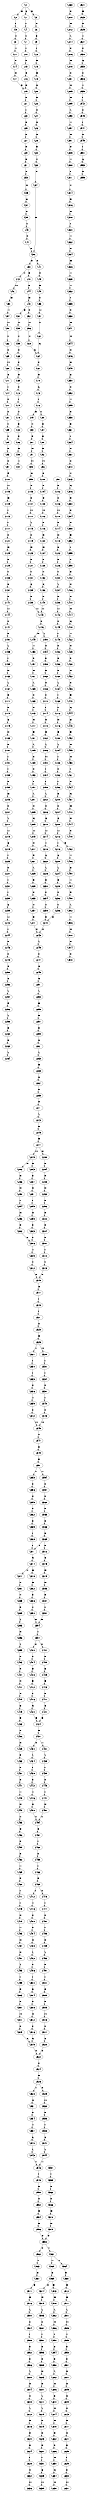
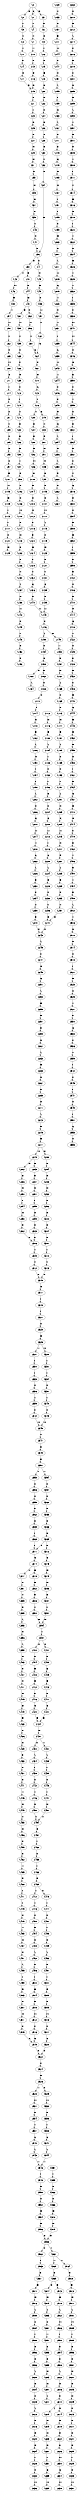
edge "S94" -> "S98": added, label "Q"
edge "S125" -> "S129": removed, label "P"
edge "S156" -> "S160": now "S158" -> "S160"
node "S168": removed
edge "S212" -> "S482": now "S478" -> "S482"
edge "S236" -> "S240": now "S236" -> "S241"
edge "S518" -> "S521": added, label "I"
edge "S611" -> "S615": now "S610" -> "S615"
